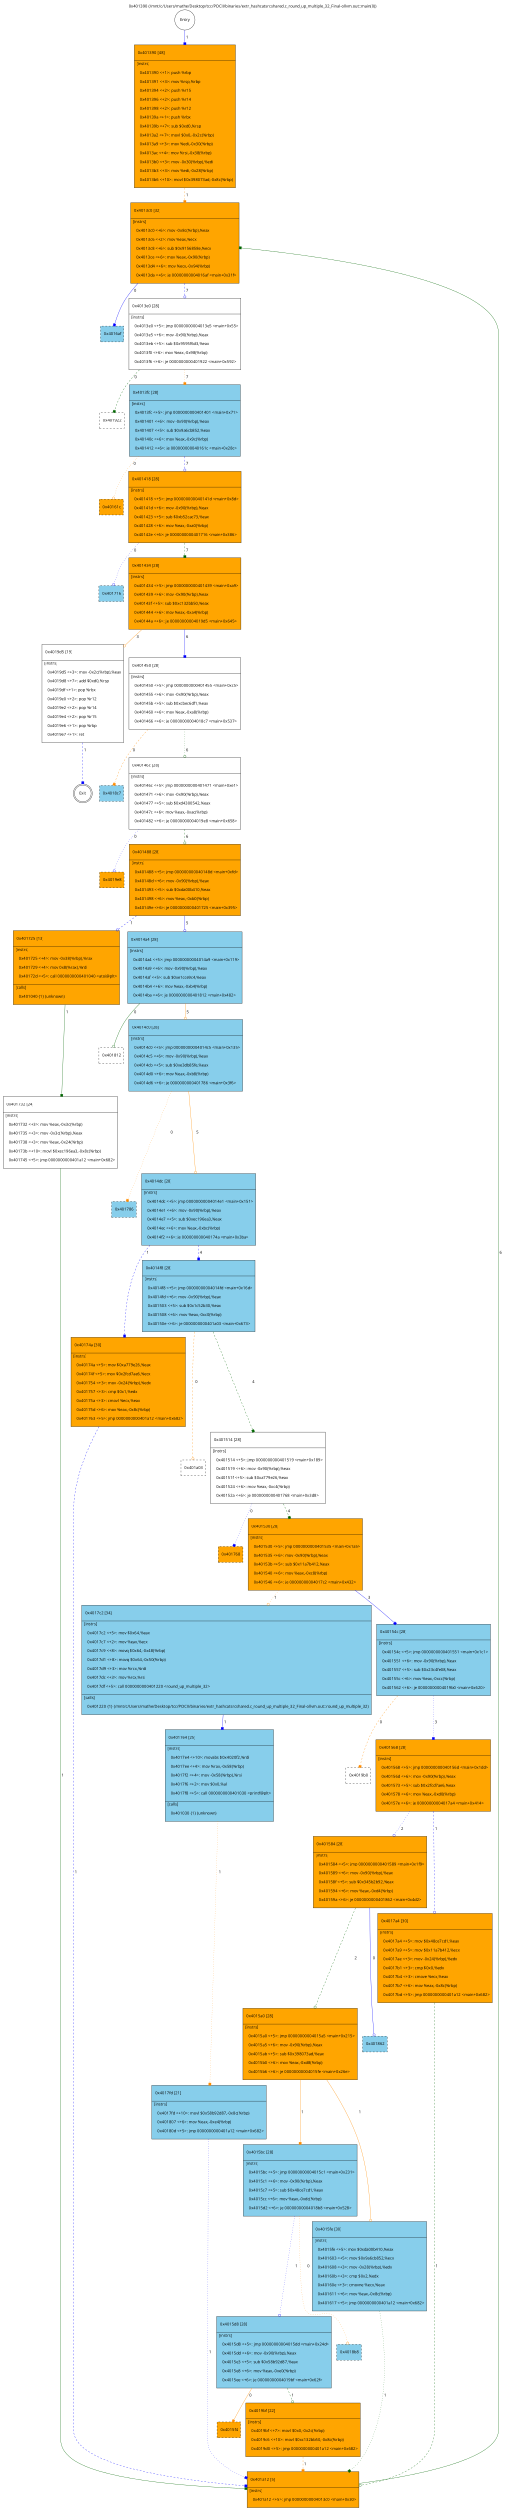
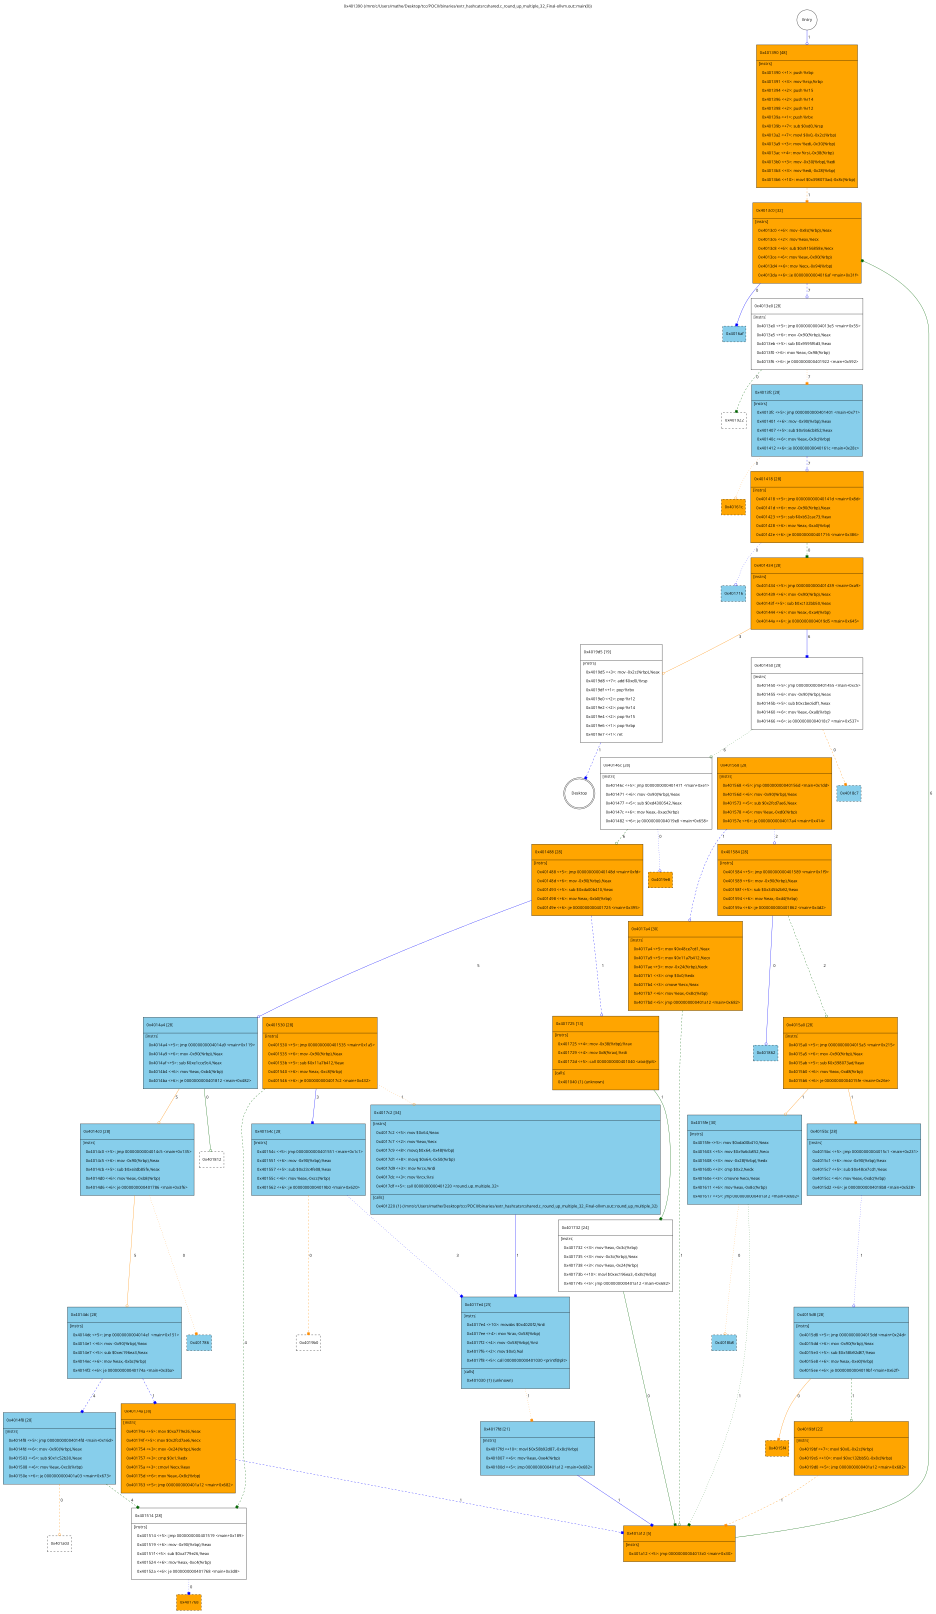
edge "Entry" -> "0x401390 [48]": arrowhead box -> odot
edge "0x401418 [28]" -> "0x401434 [28]": label " 7" -> " 0"
node "Exit": label "Exit" -> "Desktop"
edge "0x401514 [28]" -> "0x401530 [28]": reversed
edge "0x40154c [28]" -> "0x401568 [28]": now "0x40154c [28]" -> "0x4017e4 [25]"
edge "0x401732 [24]" -> "0x401a12 [5]": label " 1" -> " 0"
edge "0x4015bc [28]" -> "0x4018b8": now "0x4015fe [30]" -> "0x4018b8"
edge "0x4017fd [21]" -> "0x401a12 [5]": style dotted -> solid
